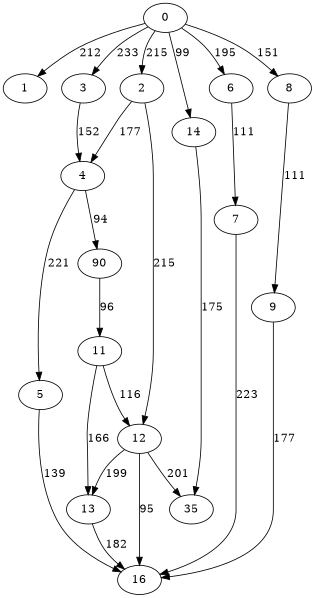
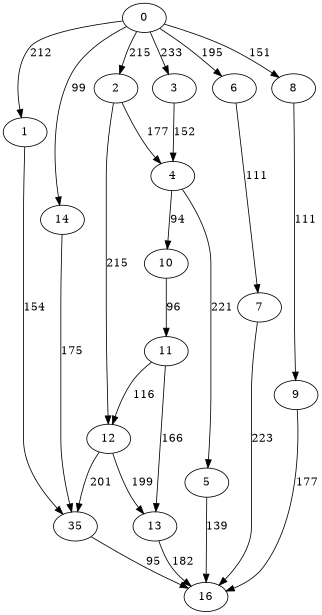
node "90": label "90" -> "10"
edge "1" -> "35": added, label "154"
edge "12" -> "16": now "35" -> "16"
